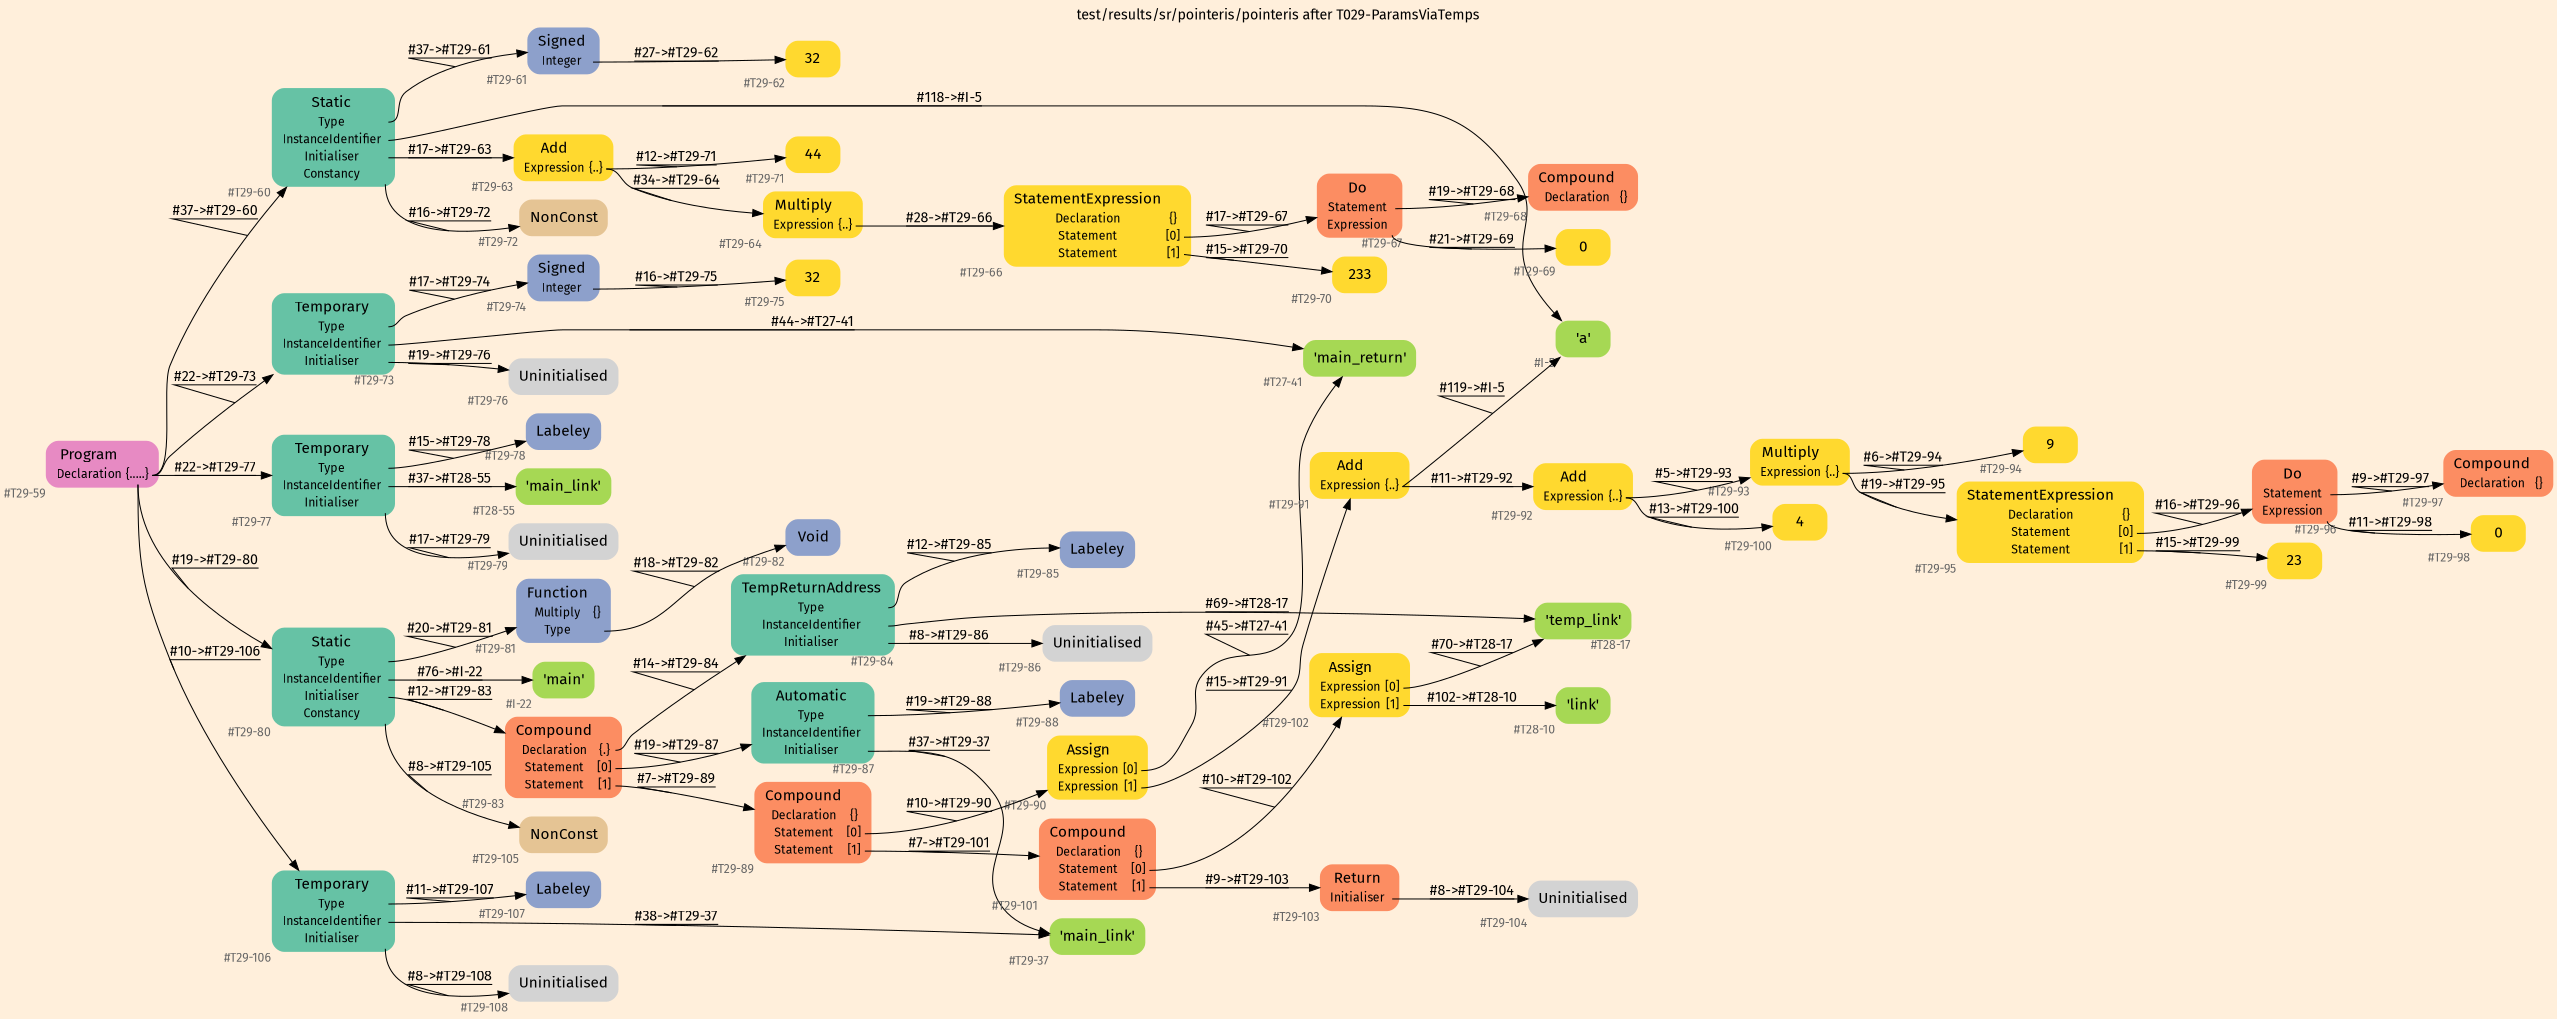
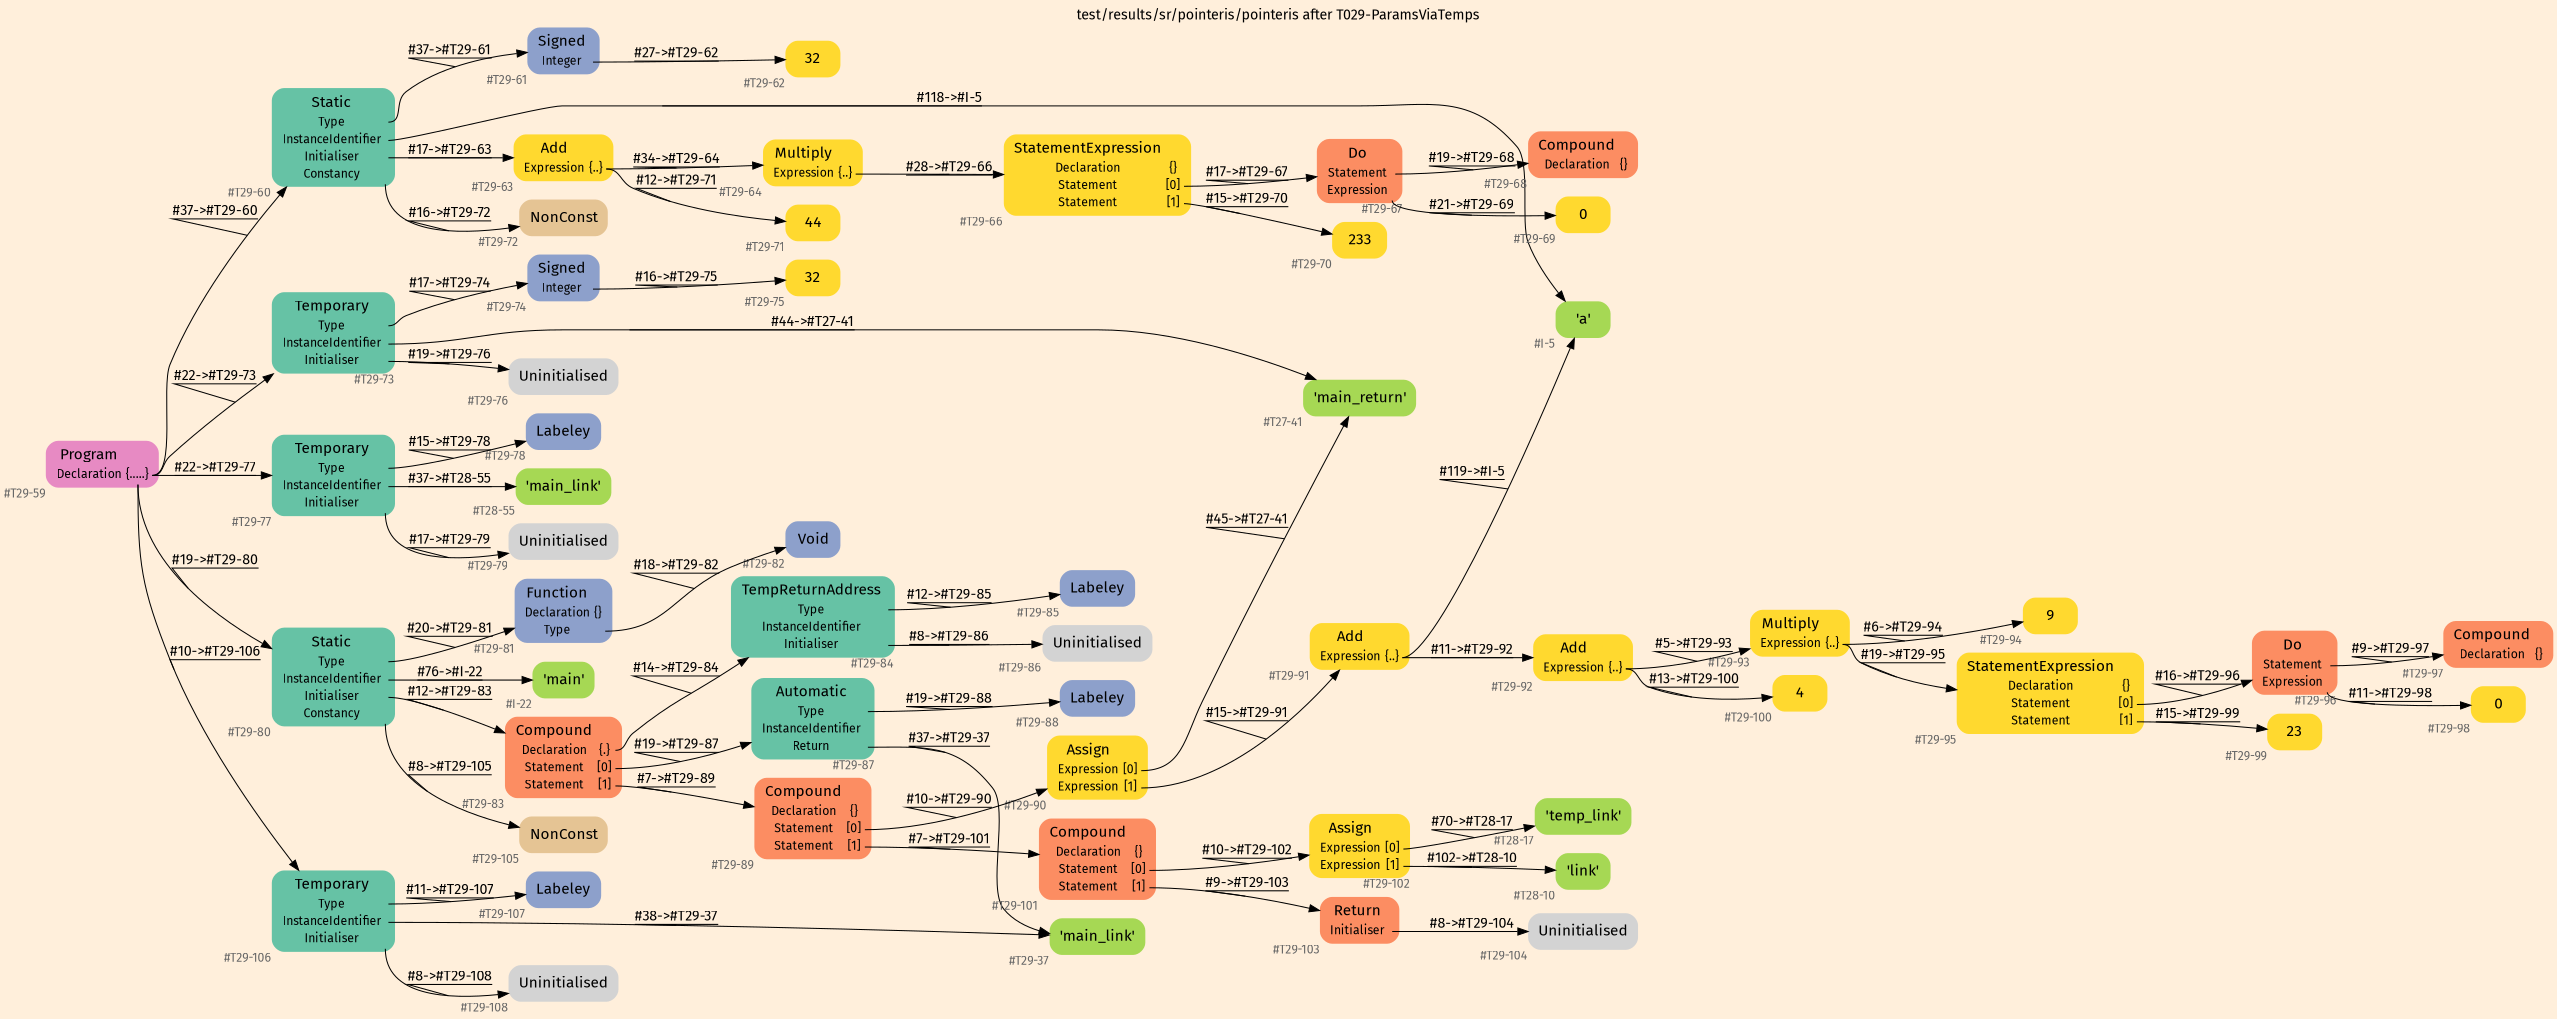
edge "TempReturnAddress" -> "'temp_link'": removed, label "#69->#T28-17"
node "Function": text "Multiply" -> "Declaration"
node "Automatic": text "Initialiser" -> "Return"
